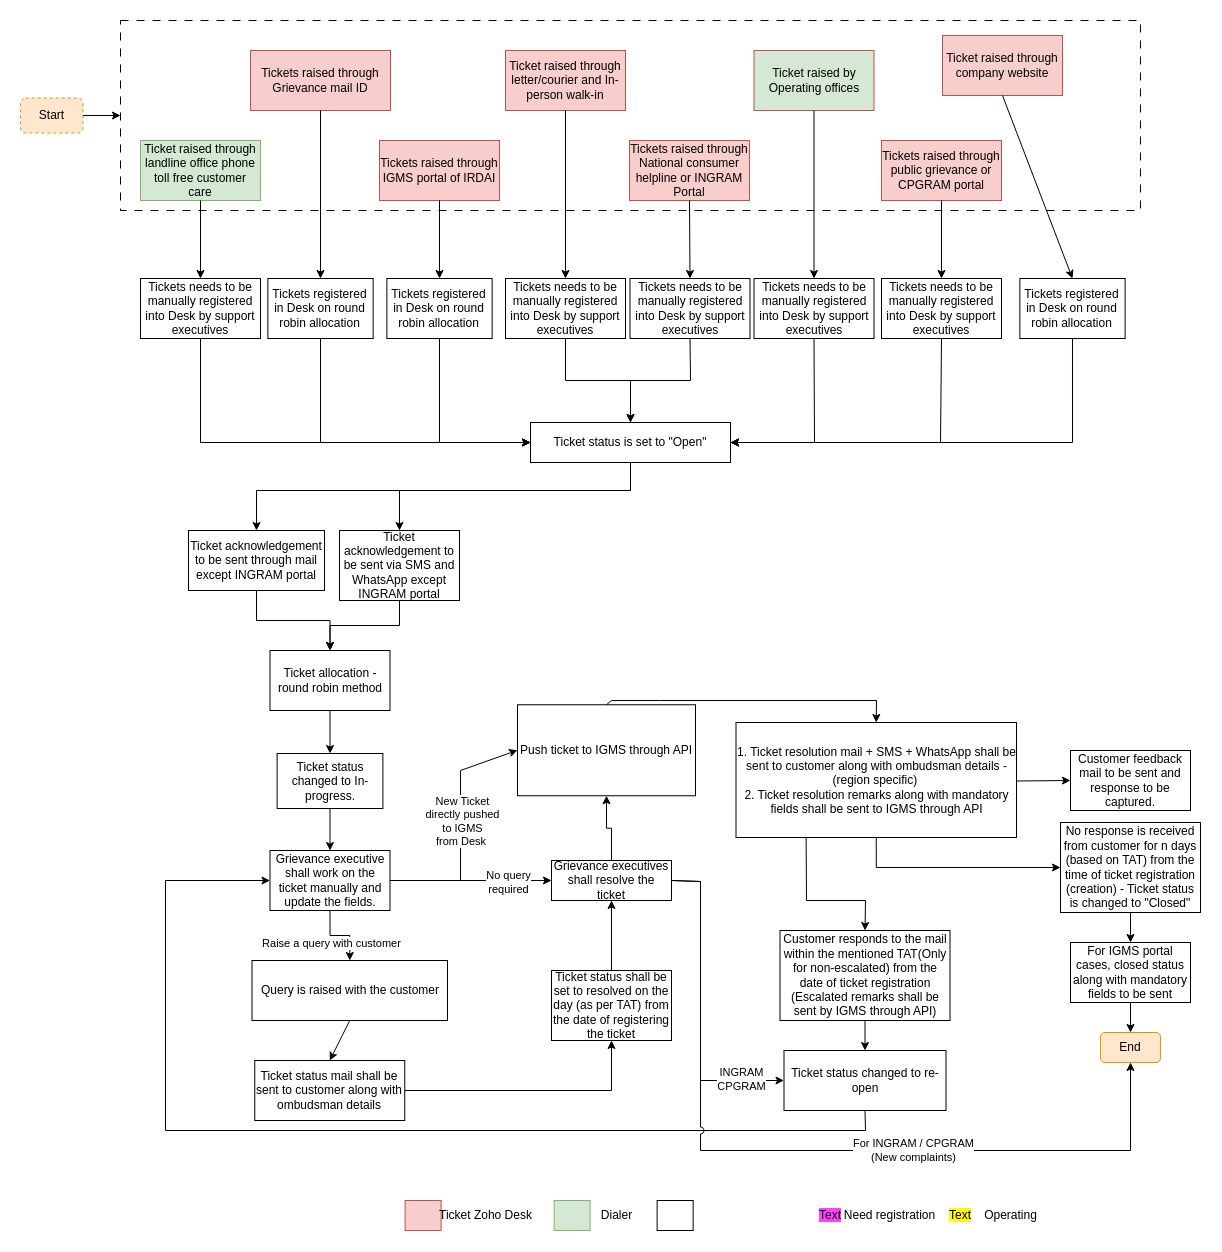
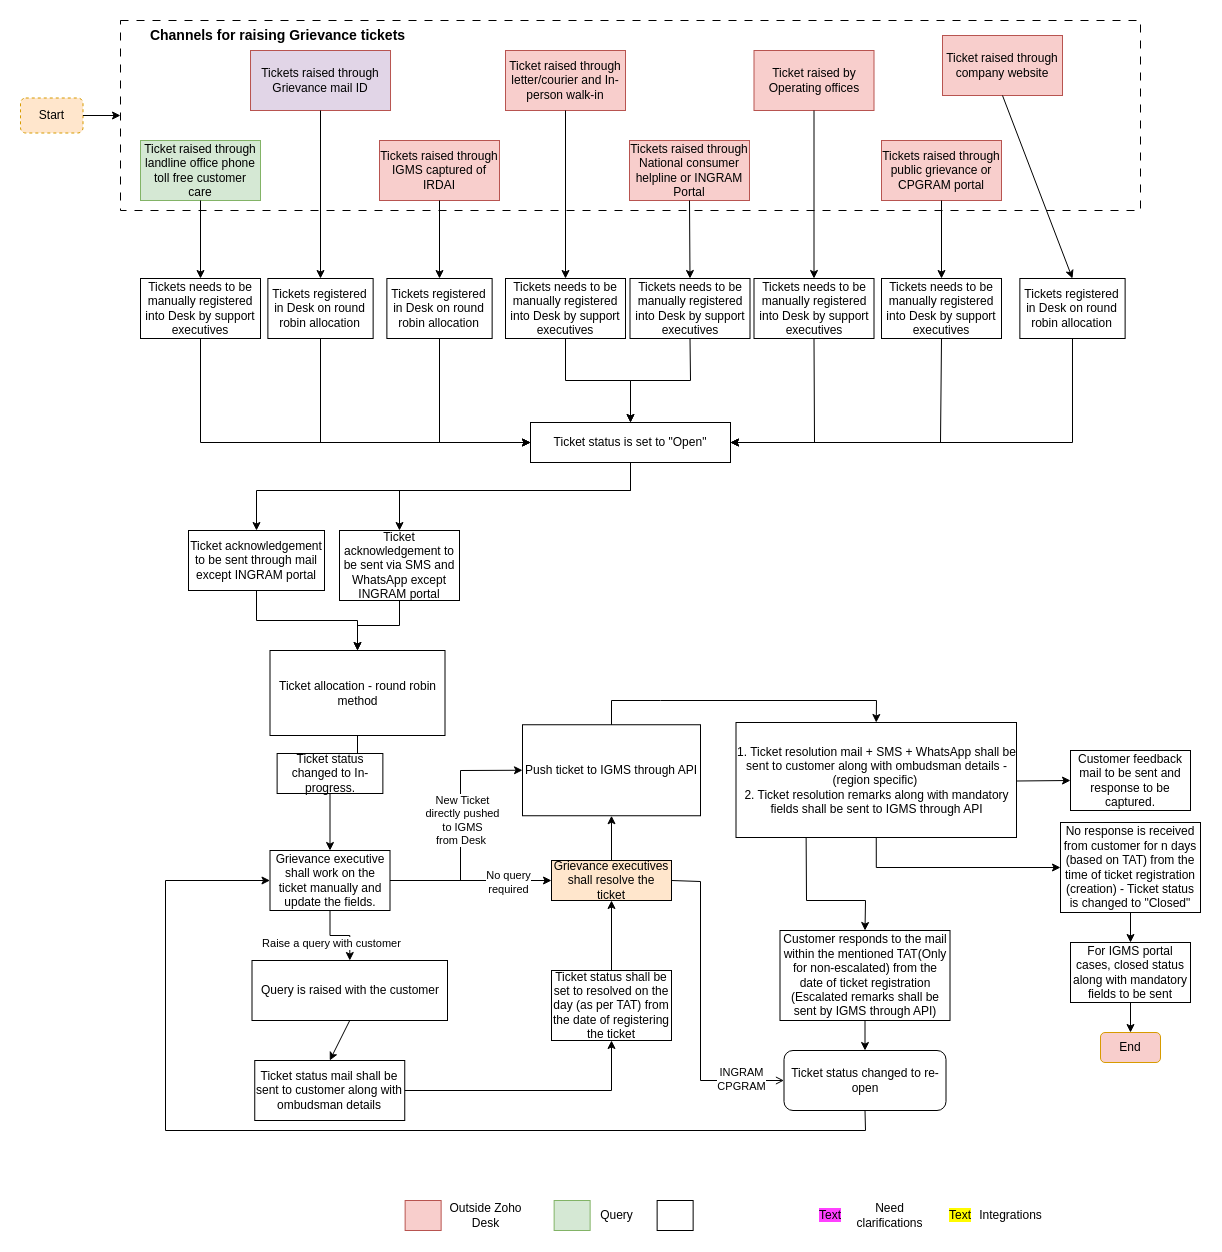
node "Channels for raising Grievance tickets": added
node "Tickets raised through Grievance mail ID": fillcolor #f8cecc -> #e1d5e7
node "Ticket raised by Operating offices": fillcolor #d5e8d4 -> #f8cecc
node "Tickets raised through IGMS portal of IRDAI": label "Tickets raised through IGMS portal of IRDAI" -> "Tickets raised through IGMS captured of IRDAI"
node "Ticket allocation - round robin method": size 120x60 -> 175x85
node "Push ticket to IGMS through API": moved (607, 750) -> (612, 770)
node "Ticket status changed to In-progress.": size 106x55 -> 106x40
node "Grievance executives shall resolve the ticket": fillcolor #ffffff -> #ffe6cc
node "End": fillcolor #ffe6cc -> #f8cecc
edge "Grievance executives shall resolve the ticket" -> "Ticket status changed to re-open": arrowhead classic -> open
node "Ticket status changed to re-open": shape rectangle -> rounded rectangle
edge "Grievance executives shall resolve the ticket" -> "End": removed, label "For INGRAM / CPGRAM (New complaints)"
node "Ticket Zoho Desk": label "Ticket Zoho Desk" -> "Outside Zoho Desk"
node "Dialer": label "Dialer" -> "Query"
node "Need registration": label "Need registration" -> "Need clarifications"
node "Operating": label "Operating" -> "Integrations"
